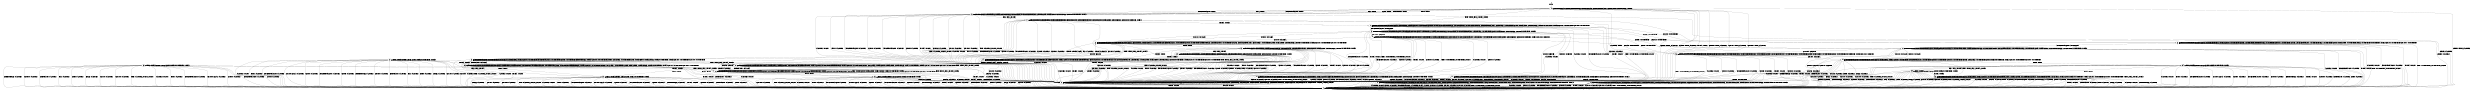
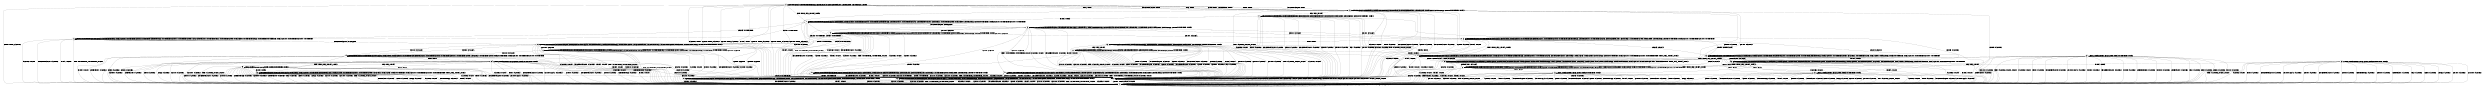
node "__start0": removed
edge "s30" -> "s2": removed, label "CH_CLOSE / DISCONNECT"
